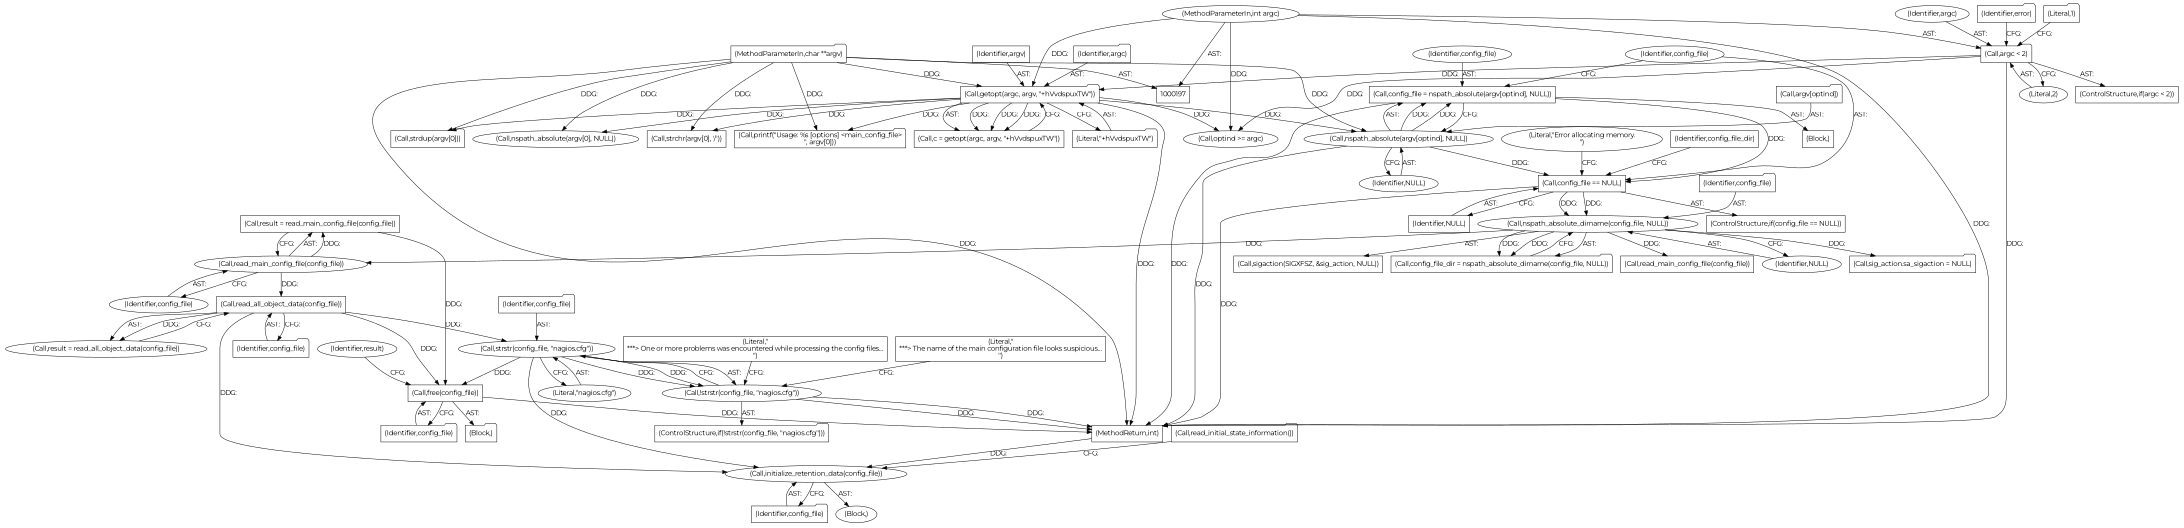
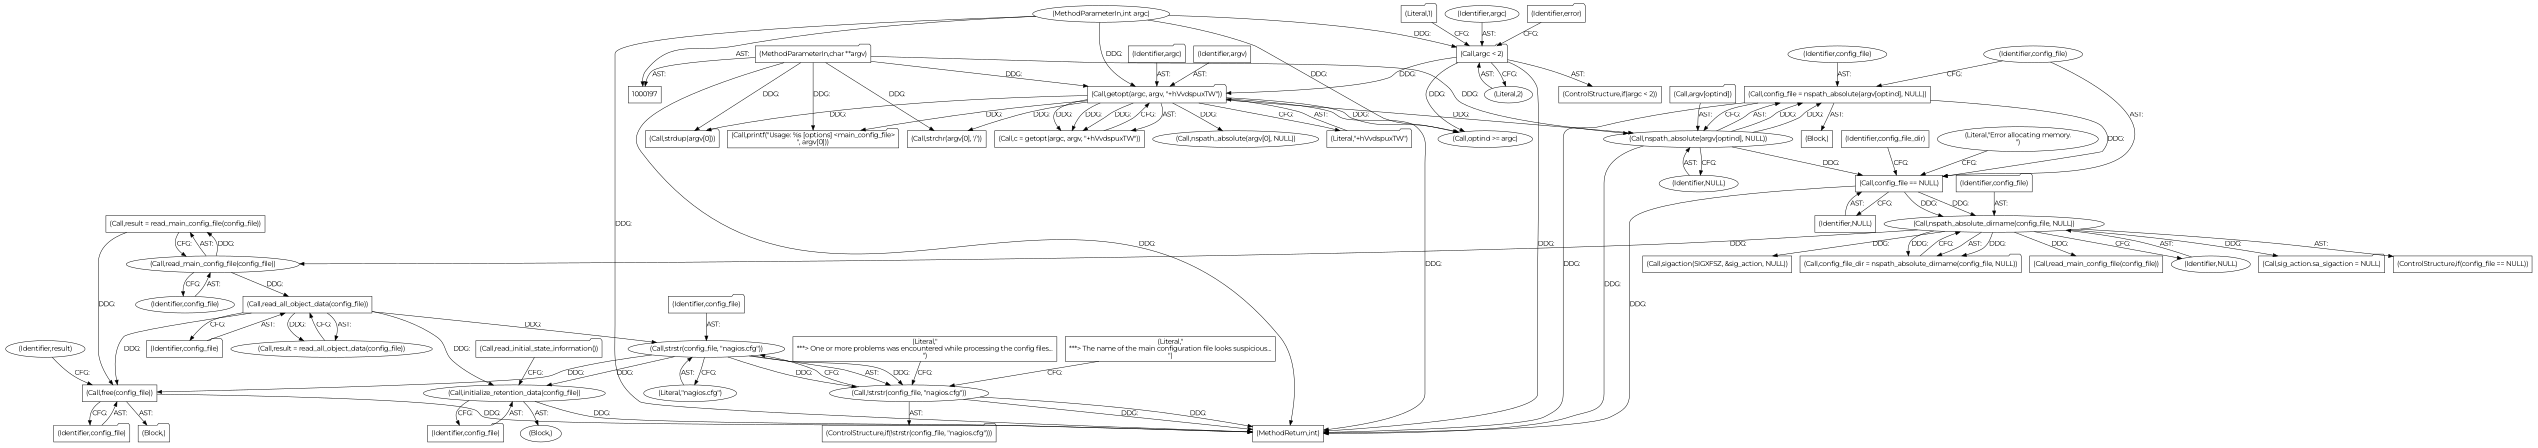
edge "(MethodParameterIn,int argc)" -> "(Call,argc < 2)": label "AST: " -> "DDG: "
edge "(MethodParameterIn,char **argv)" -> "(Call,nspath_absolute(argv[0], NULL))": removed, label "DDG:"
edge "(Call,config_file == NULL)" -> "(ControlStructure,if(config_file == NULL))": now "(Call,nspath_absolute_dirname(config_file, NULL))" -> "(ControlStructure,if(config_file == NULL))"
edge "(Call,nspath_absolute_dirname(config_file, NULL))" -> "(Call,sigaction(SIGXFSZ, &sig_action, NULL))": label "AST: " -> "DDG: "
edge "(MethodReturn,int)" -> "(Call,initialize_retention_data(config_file))": reversed
